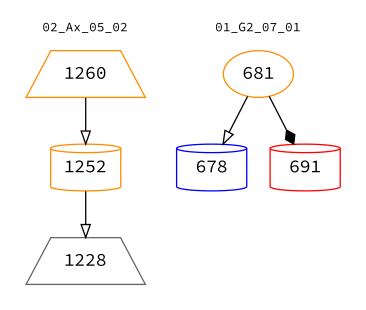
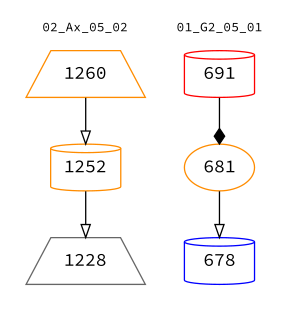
cluster "01_G2_07_01": label "01_G2_07_01" -> "01_G2_05_01"
edge "681" -> "691": reversed
